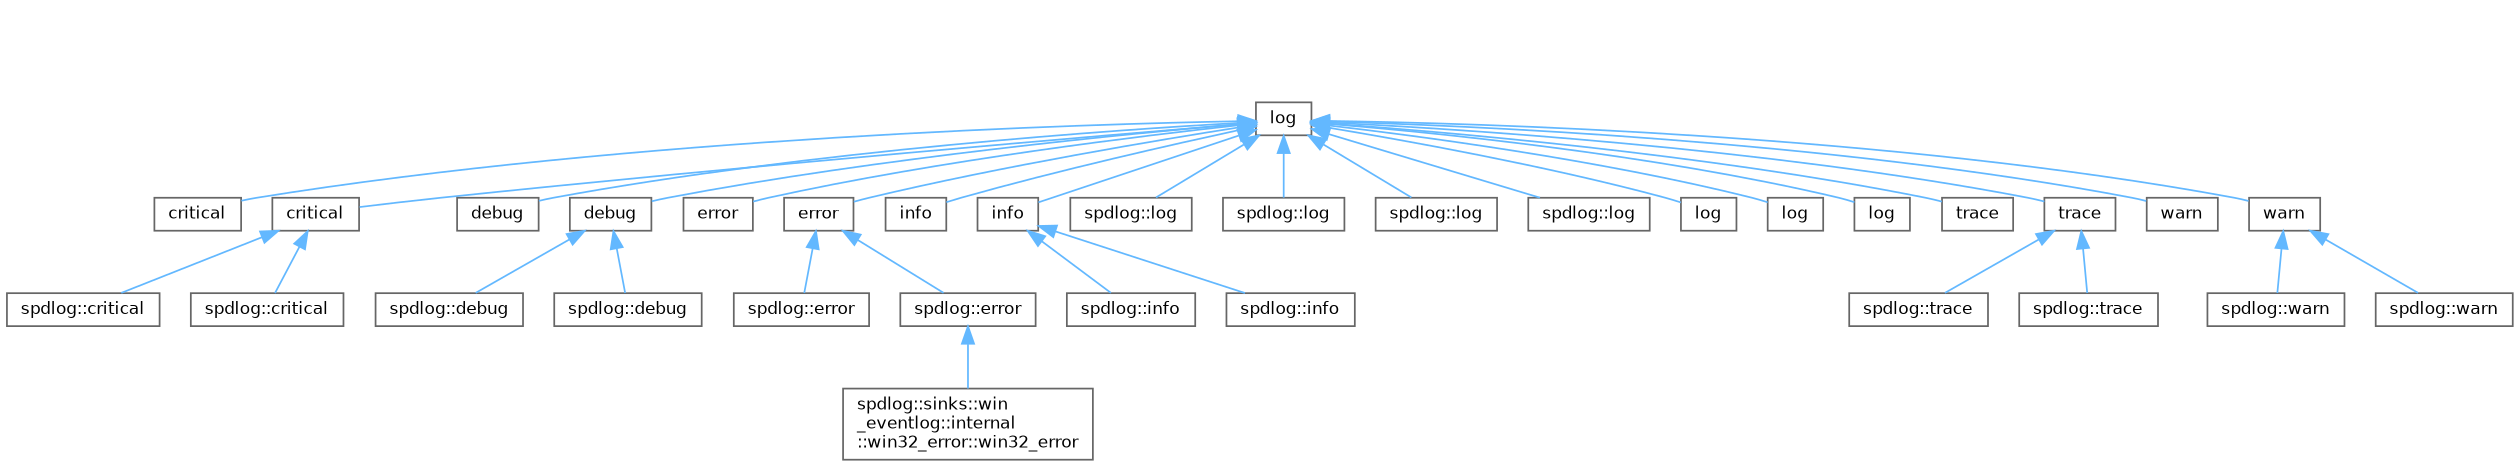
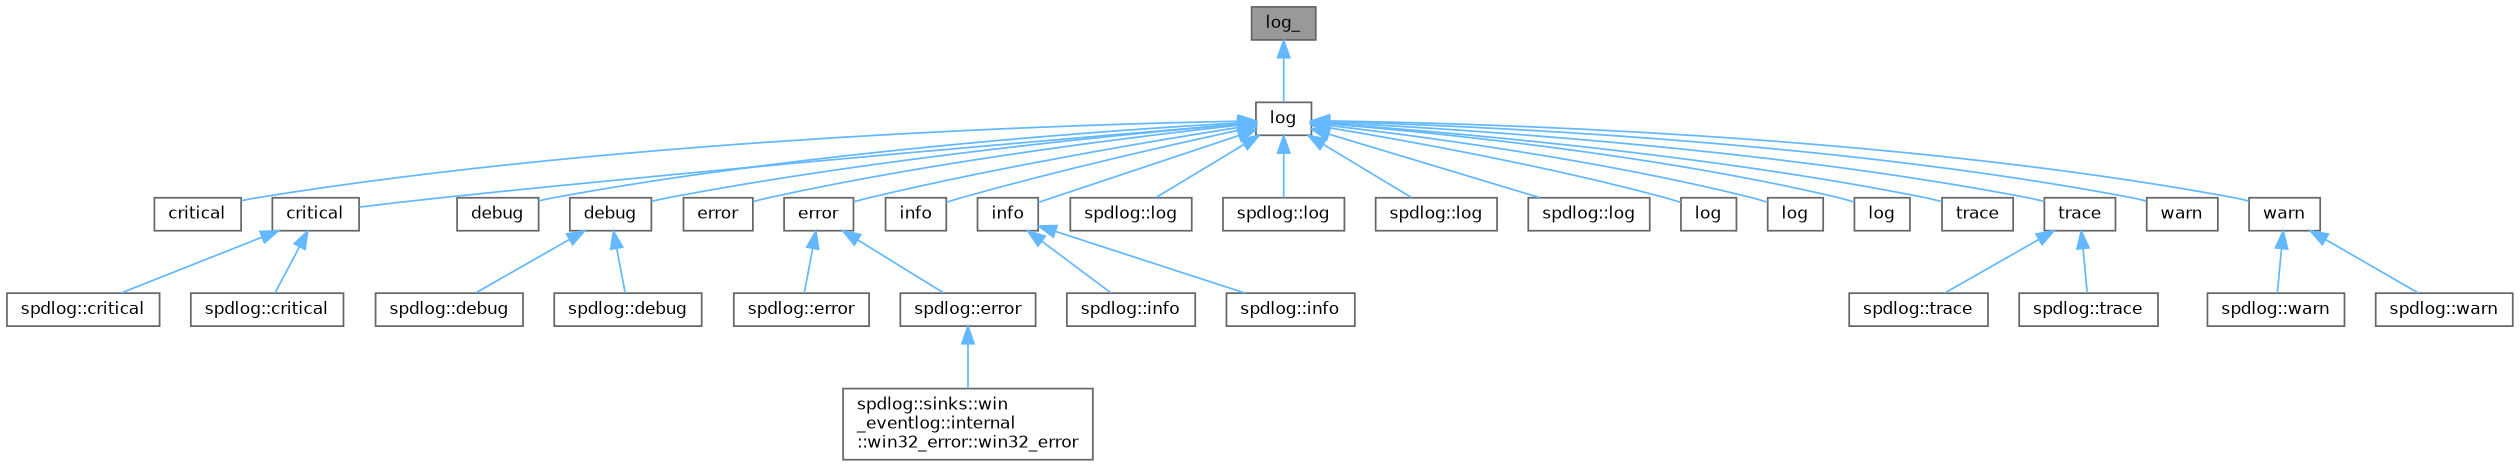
node "log_": added
